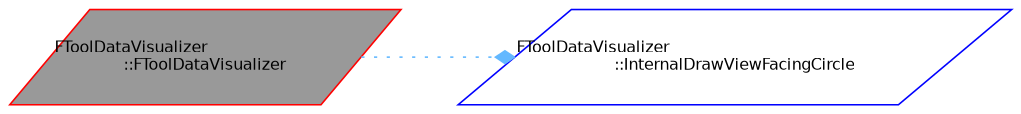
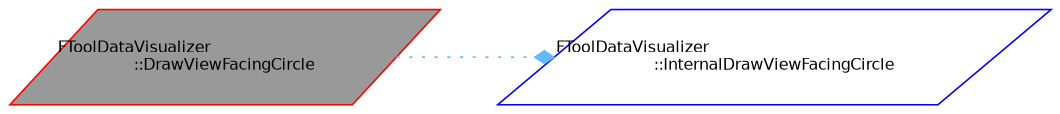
node "FToolDataVisualizer ::FToolDataVisualizer": label "FToolDataVisualizer ::FToolDataVisualizer" -> "FToolDataVisualizer ::DrawViewFacingCircle"
